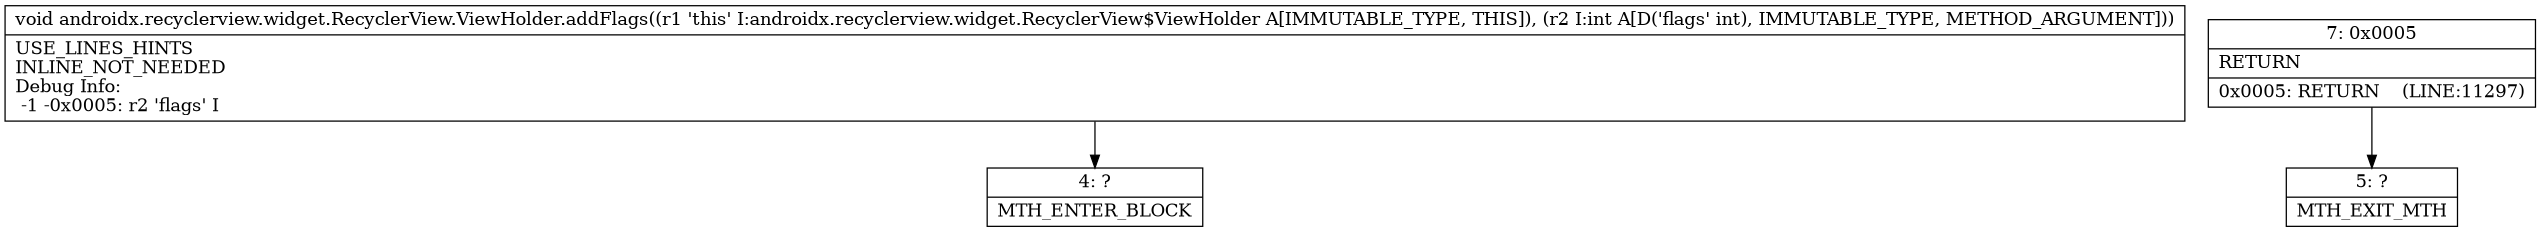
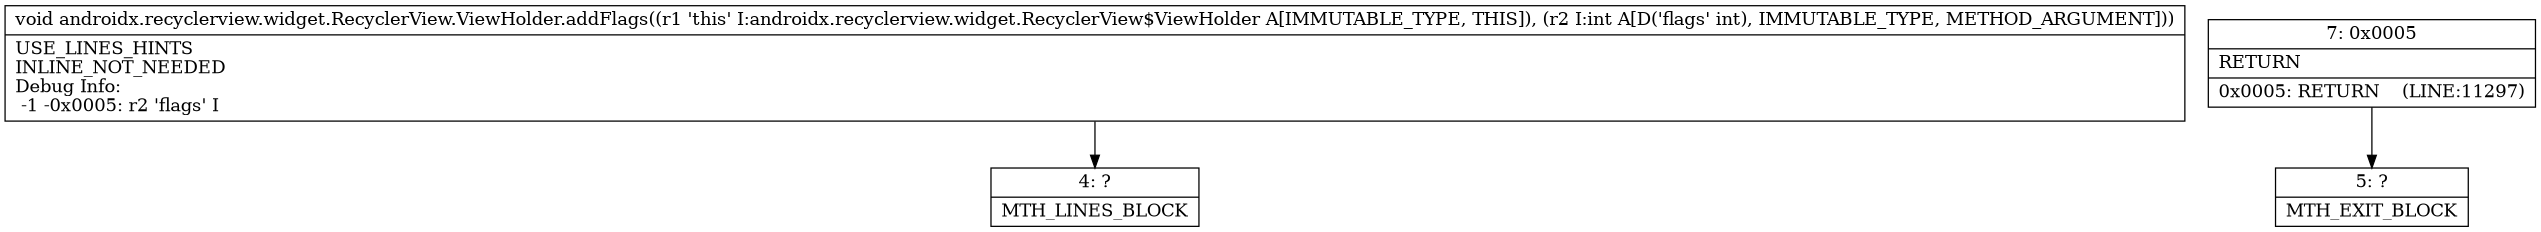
node "4: ?": text "MTH_ENTER_BLOCK" -> "MTH_LINES_BLOCK"
node "5: ?": text "MTH_EXIT_MTH" -> "MTH_EXIT_BLOCK"
